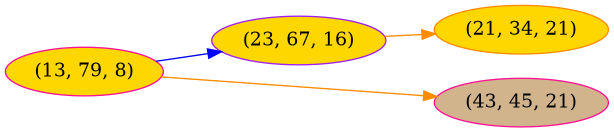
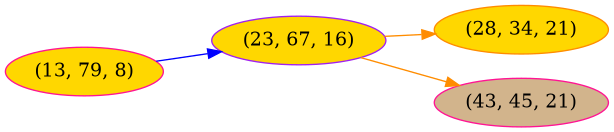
node "(21, 34, 21)": label "(21, 34, 21)" -> "(28, 34, 21)"
edge "(13, 79, 8)" -> "(43, 45, 21)": now "(23, 67, 16)" -> "(43, 45, 21)"
